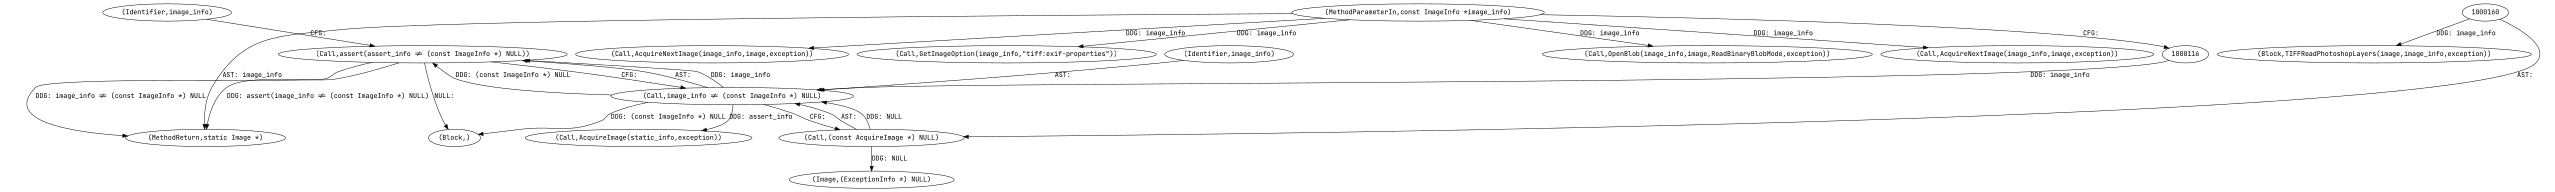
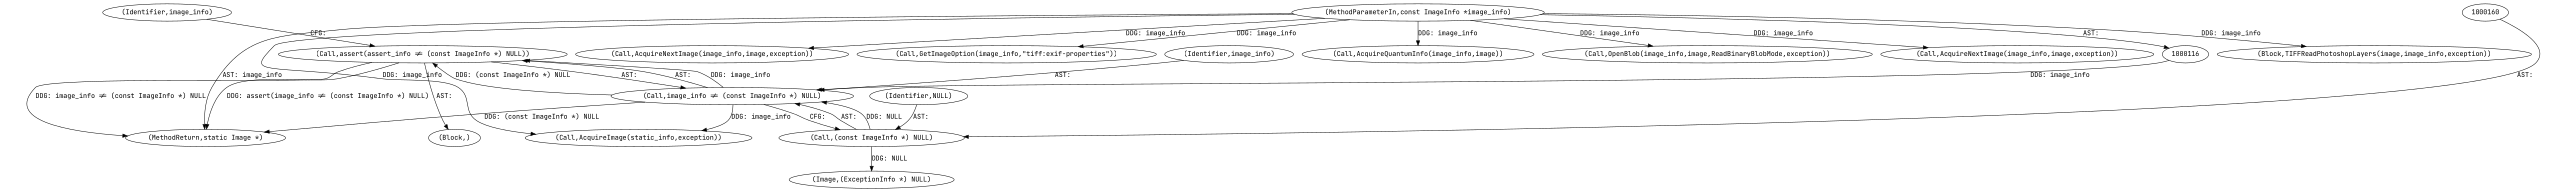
edge "(MethodParameterIn,const ImageInfo *image_info)" -> "(Call,AcquireImage(static_info,exception))": added, label "DDG: image_info"
edge "1000160" -> "(Block,TIFFReadPhotoshopLayers(image,image_info,exception))": now "(MethodParameterIn,const ImageInfo *image_info)" -> "(Block,TIFFReadPhotoshopLayers(image,image_info,exception))"
edge "(MethodParameterIn,const ImageInfo *image_info)" -> "1000116": label "CFG: " -> "AST: "
node "(Call,AcquireQuantumInfo(image_info,image))": added
edge "(Call,assert(assert_info != (const ImageInfo *) NULL))" -> "(Call,image_info != (const ImageInfo *) NULL)": label "CFG: " -> "AST: "
edge "(Call,assert(assert_info != (const ImageInfo *) NULL))" -> "(Block,)": label "NULL: " -> "AST: "
node "(Identifier,NULL)": added
edge "(Call,image_info != (const ImageInfo *) NULL)" -> "(Call,AcquireImage(static_info,exception))": label "DDG: assert_info" -> "DDG: image_info"
edge "(Call,image_info != (const ImageInfo *) NULL)" -> "(Block,)": now "(Call,image_info != (const ImageInfo *) NULL)" -> "(MethodReturn,static Image *)"
node "(Call,(const AcquireImage *) NULL)": label "(Call,(const AcquireImage *) NULL)" -> "(Call,(const ImageInfo *) NULL)"
